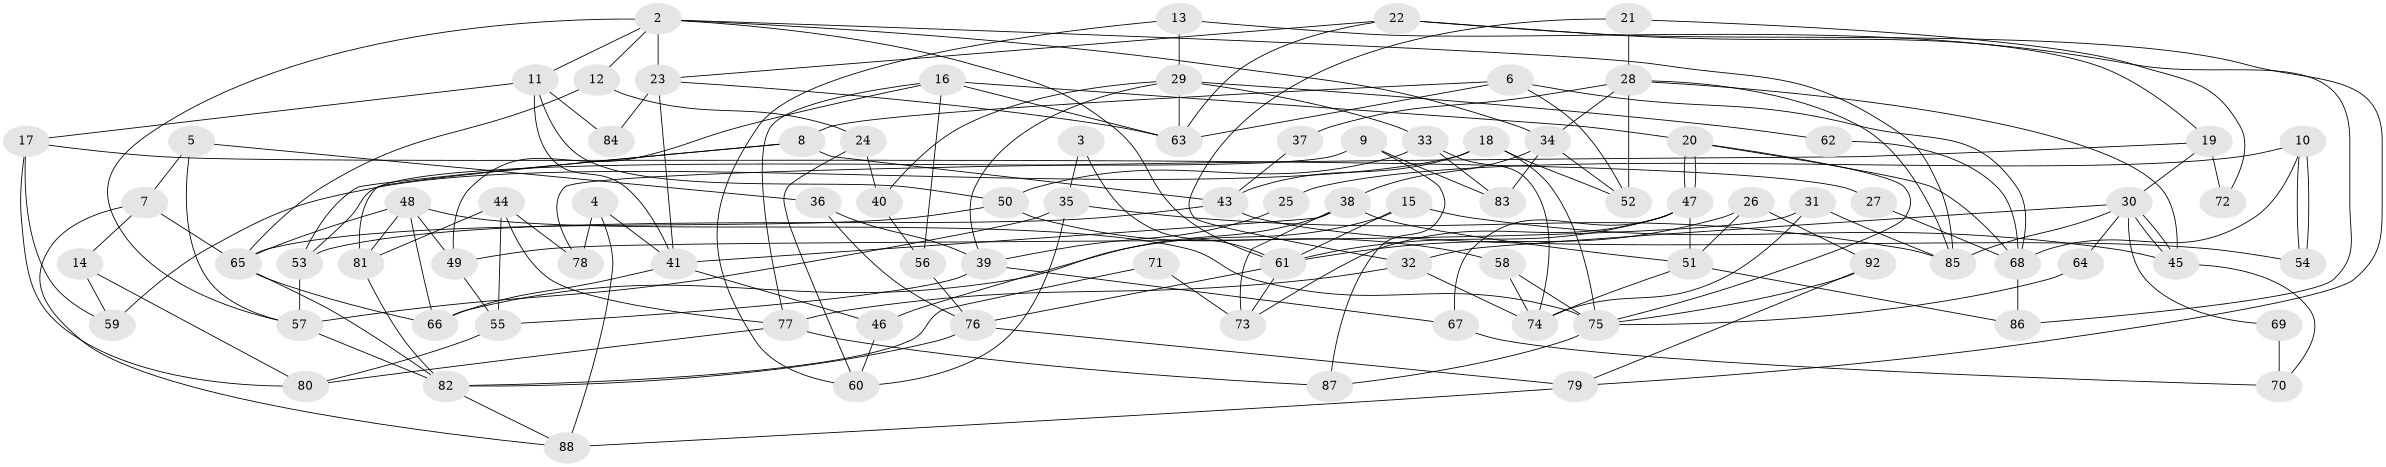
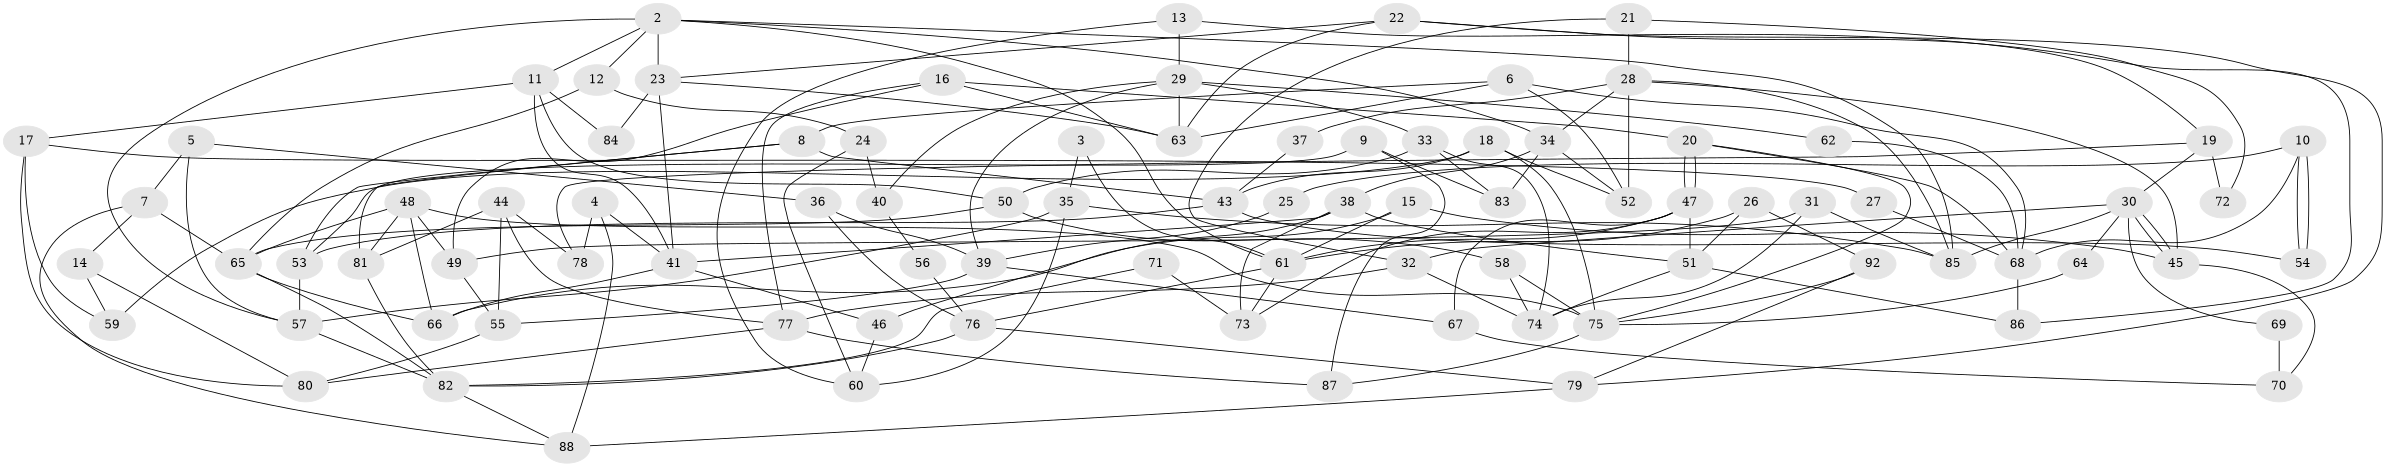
edge "16" -- "56": removed
